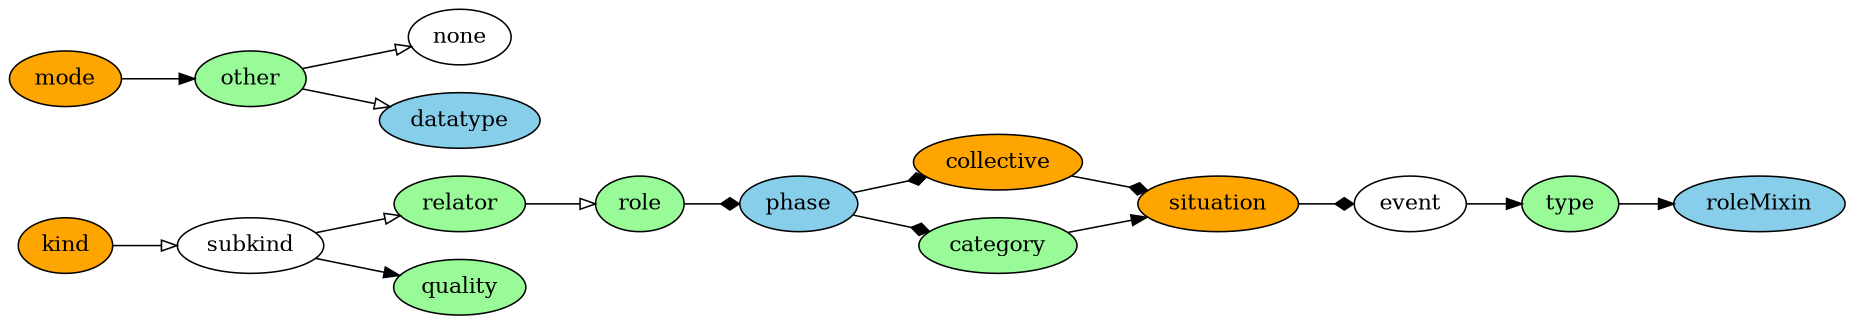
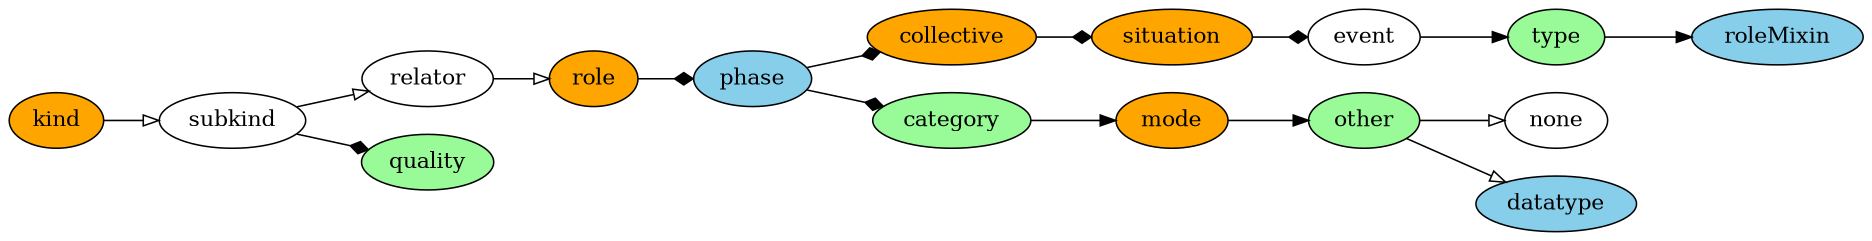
node "relator": fillcolor palegreen -> white
node "role": fillcolor palegreen -> orange
edge "category" -> "situation": now "category" -> "mode"
edge "subkind" -> "quality": arrowhead normal -> diamond
